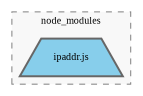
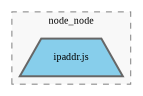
cluster "node_modules": label "node_modules" -> "node_node"
